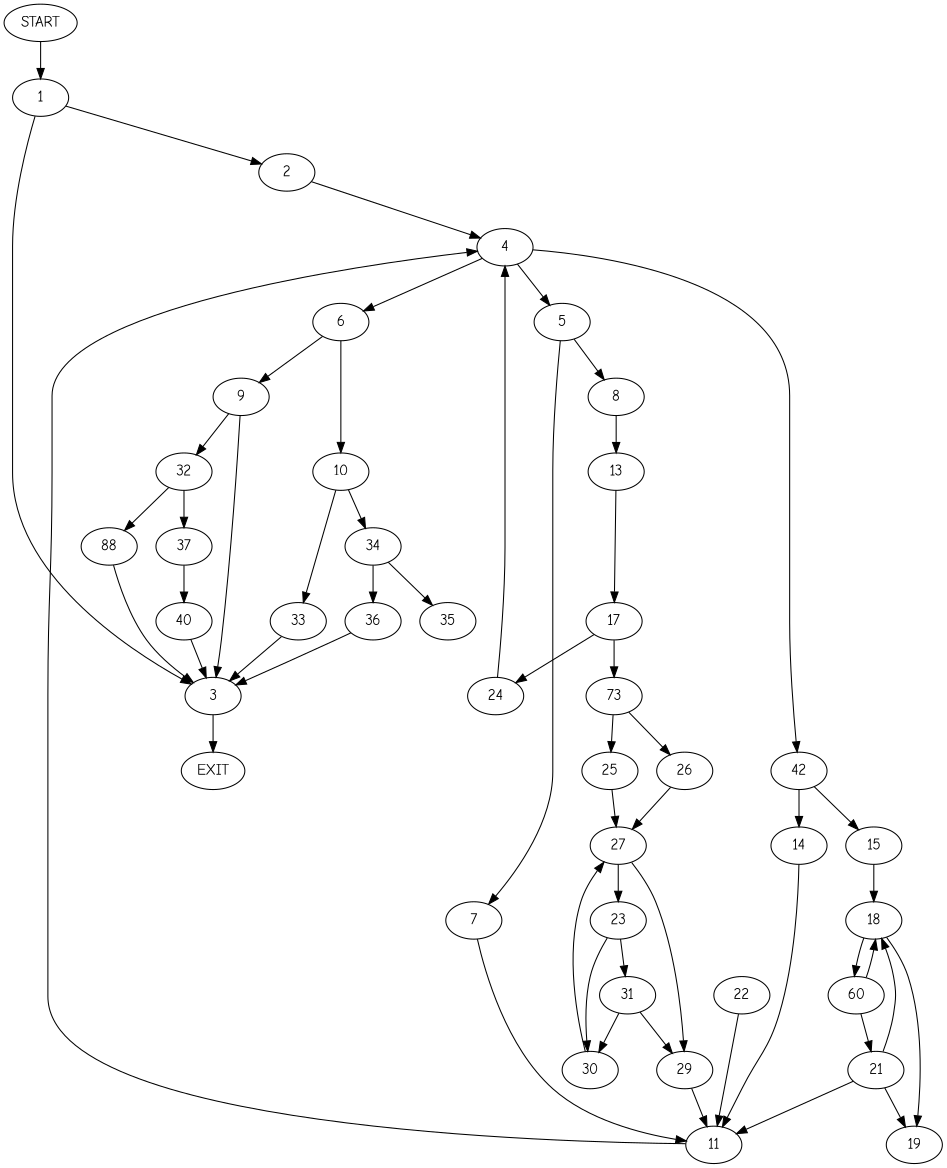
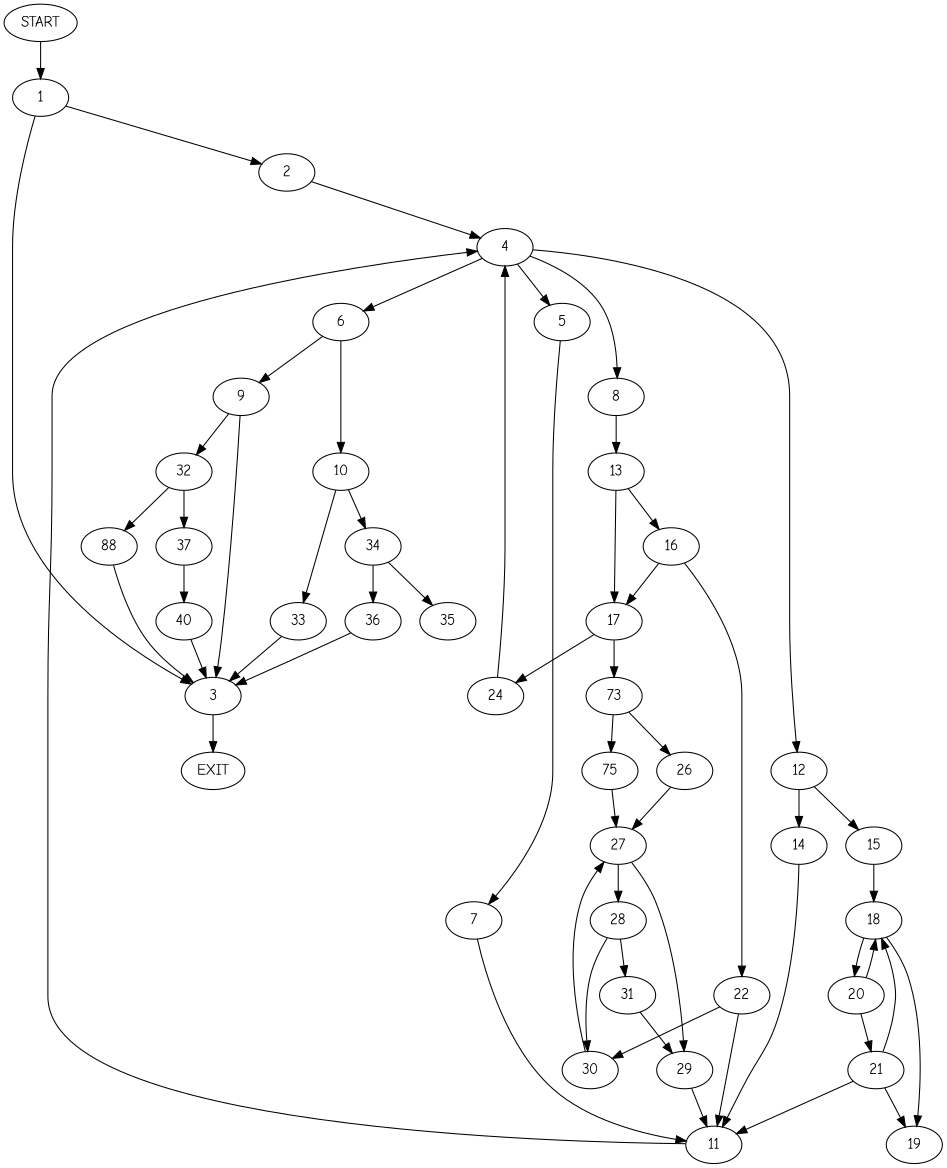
edge "5" -> "8": now "4" -> "8"
node "16": added
node "25": label "25" -> "75"
node "42": label "42" -> "12"
node "23": label "23" -> "28"
node "60": label "60" -> "20"
edge "31" -> "30": now "22" -> "30"
